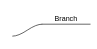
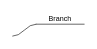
node "Branch": moved (66, 18) -> (60, 18)
